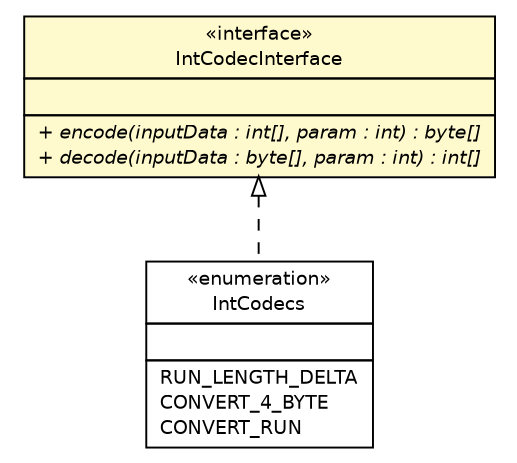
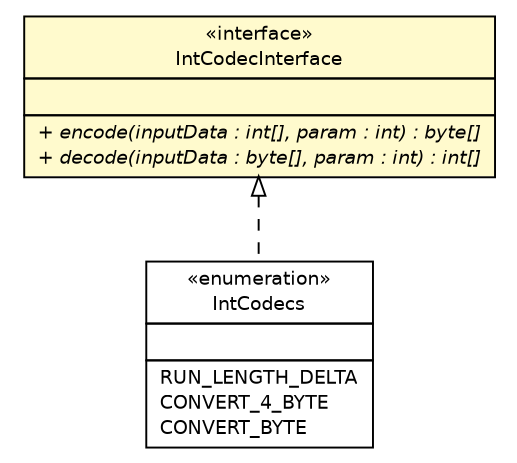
node "IntCodecs": text "CONVERT_RUN" -> "CONVERT_BYTE"
